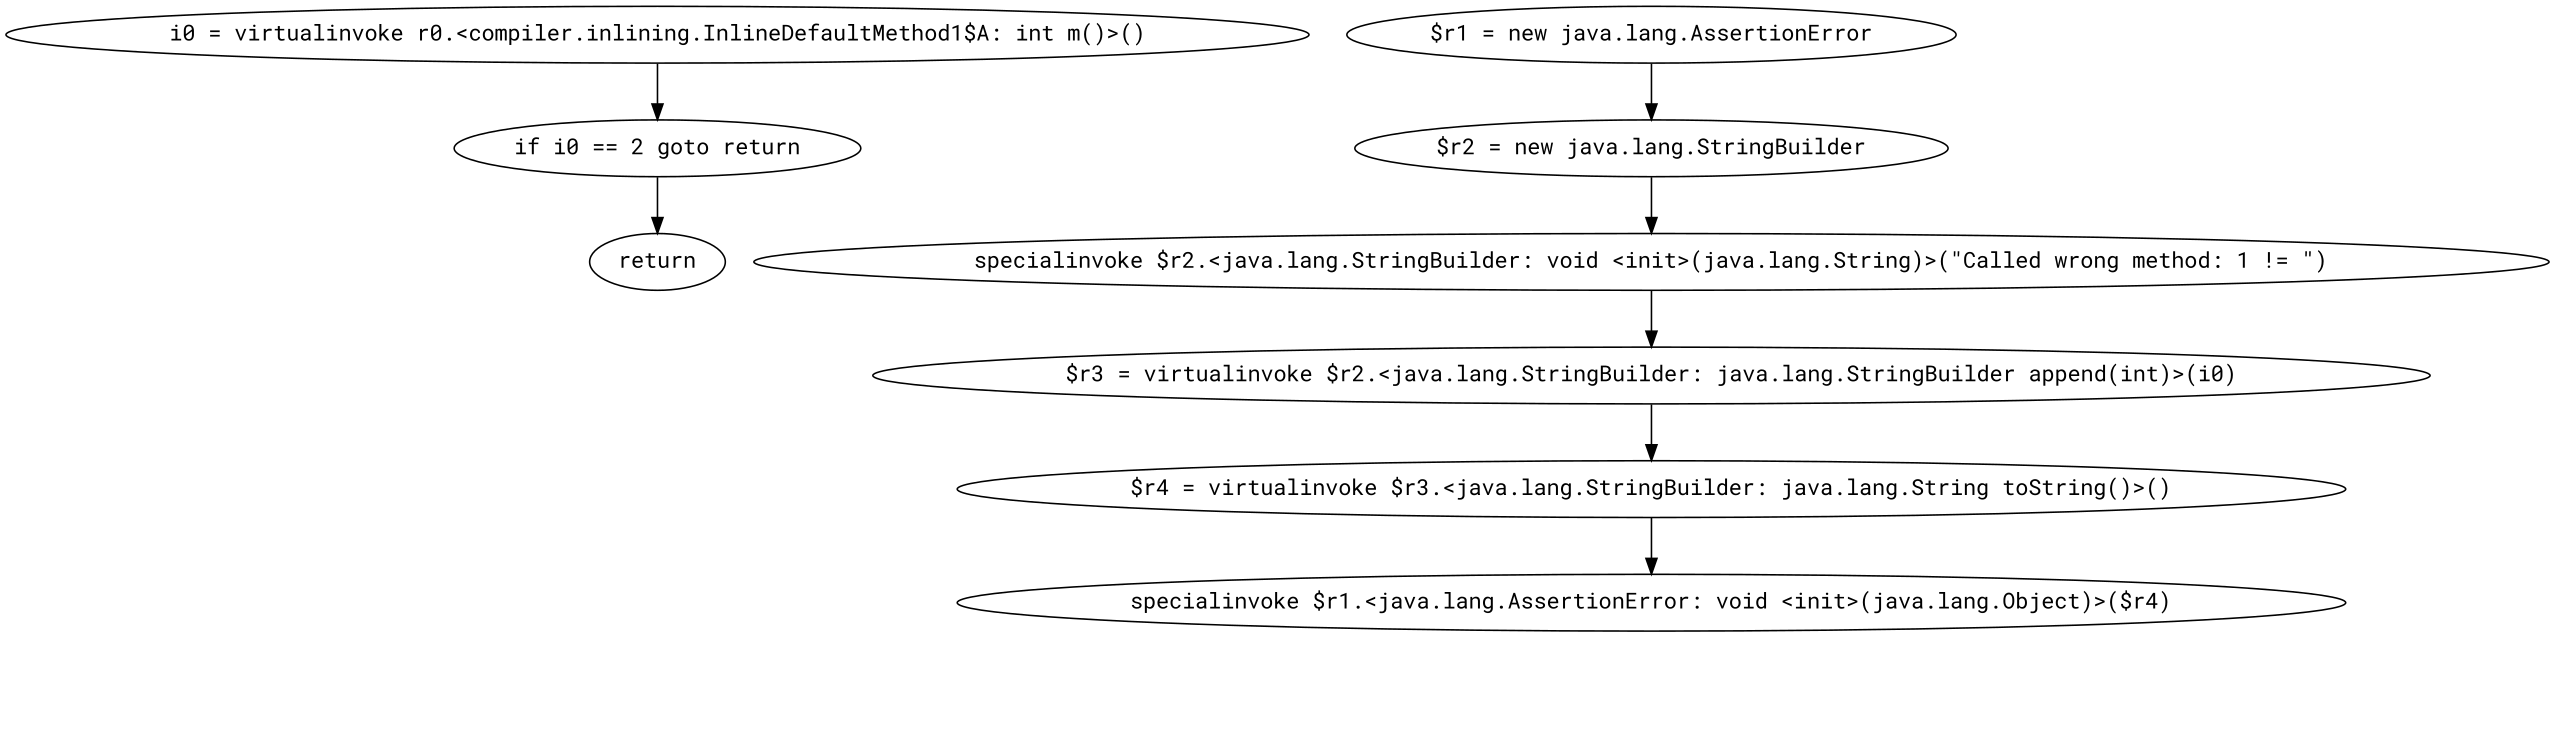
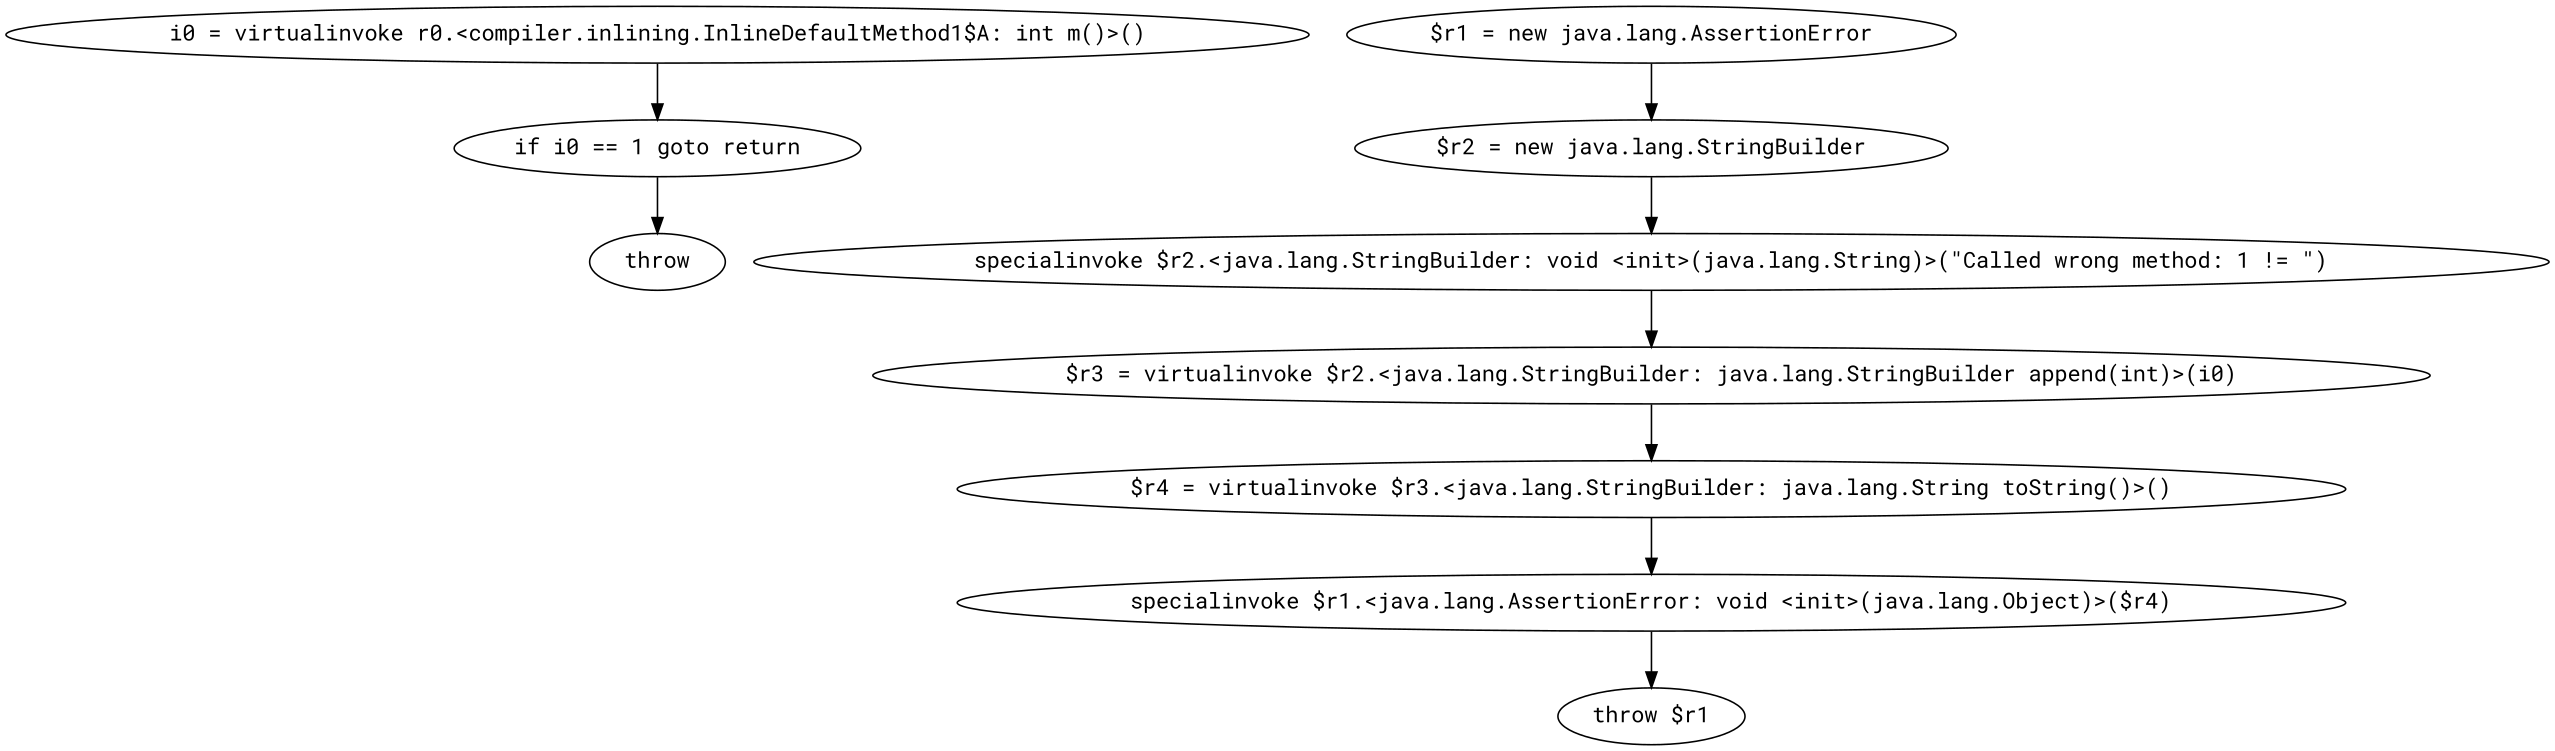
node "if i0 == 2 goto return": label "if i0 == 2 goto return" -> "if i0 == 1 goto return"
node "return": label "return" -> "throw"
node "throw $r1": added
